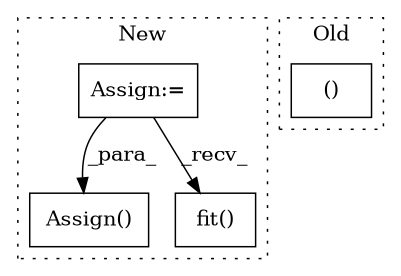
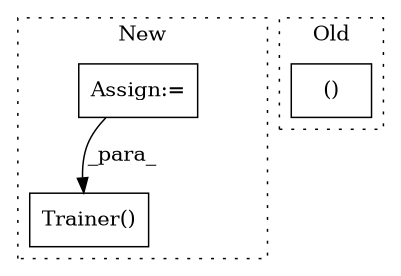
node "Assign()": label "Assign()" -> "Trainer()"
node "fit()": removed
